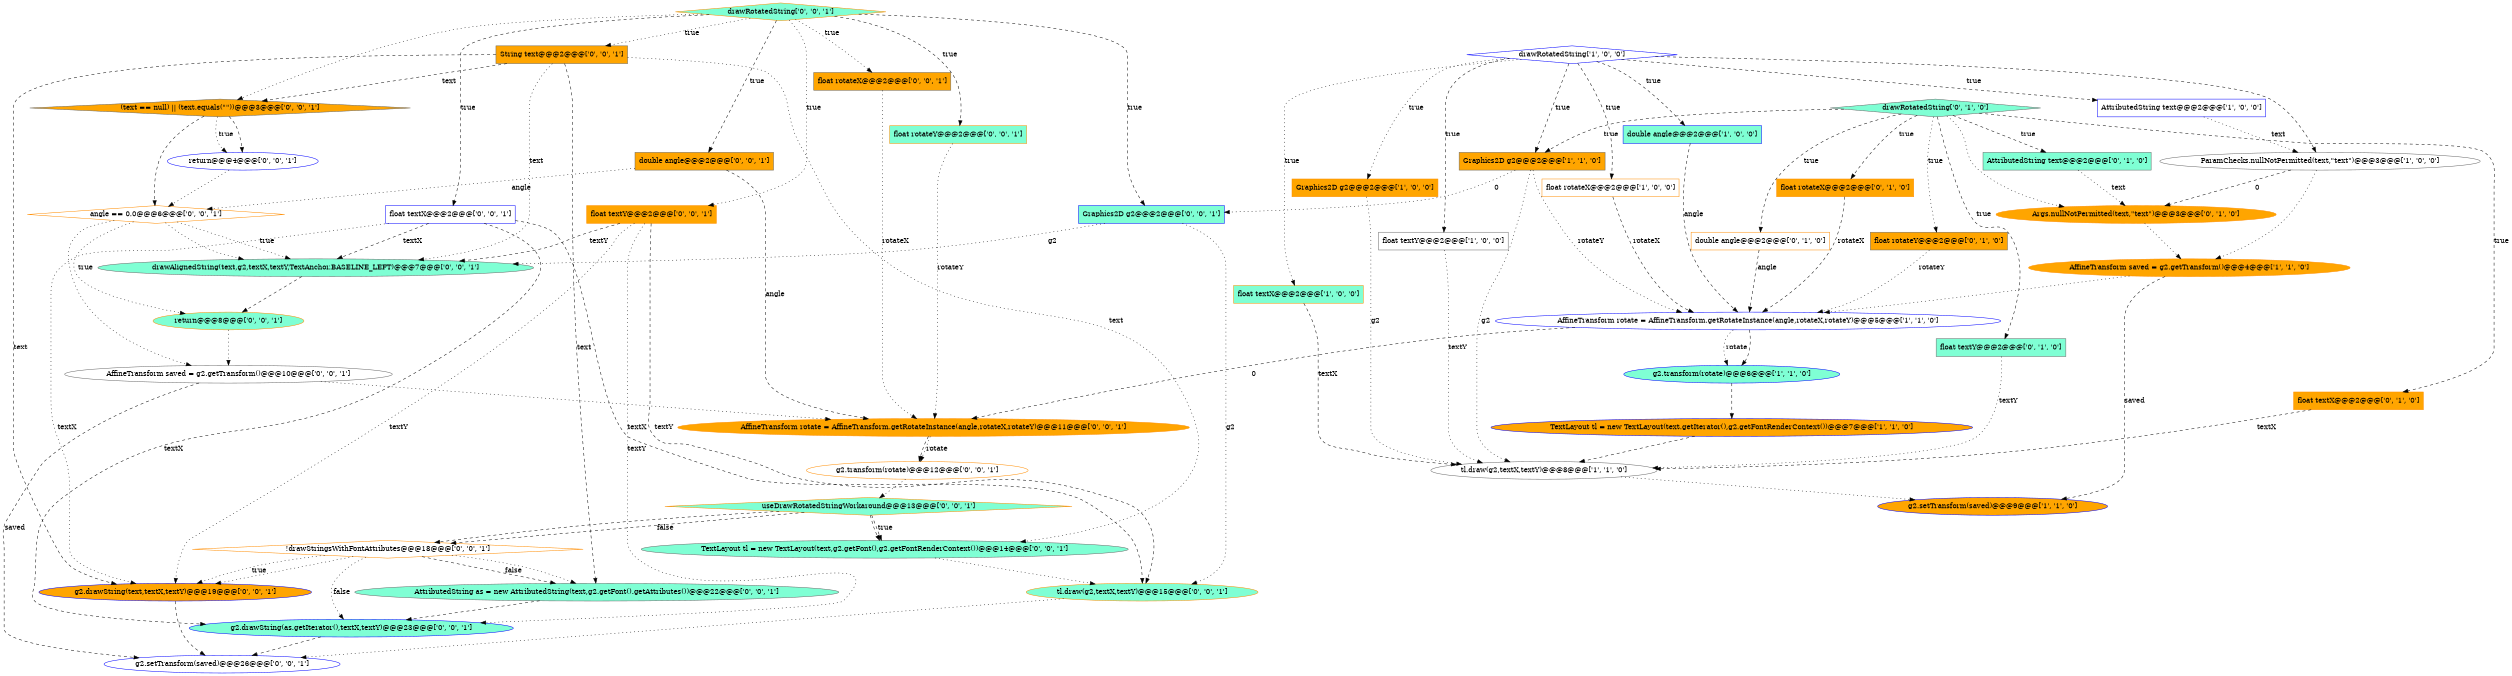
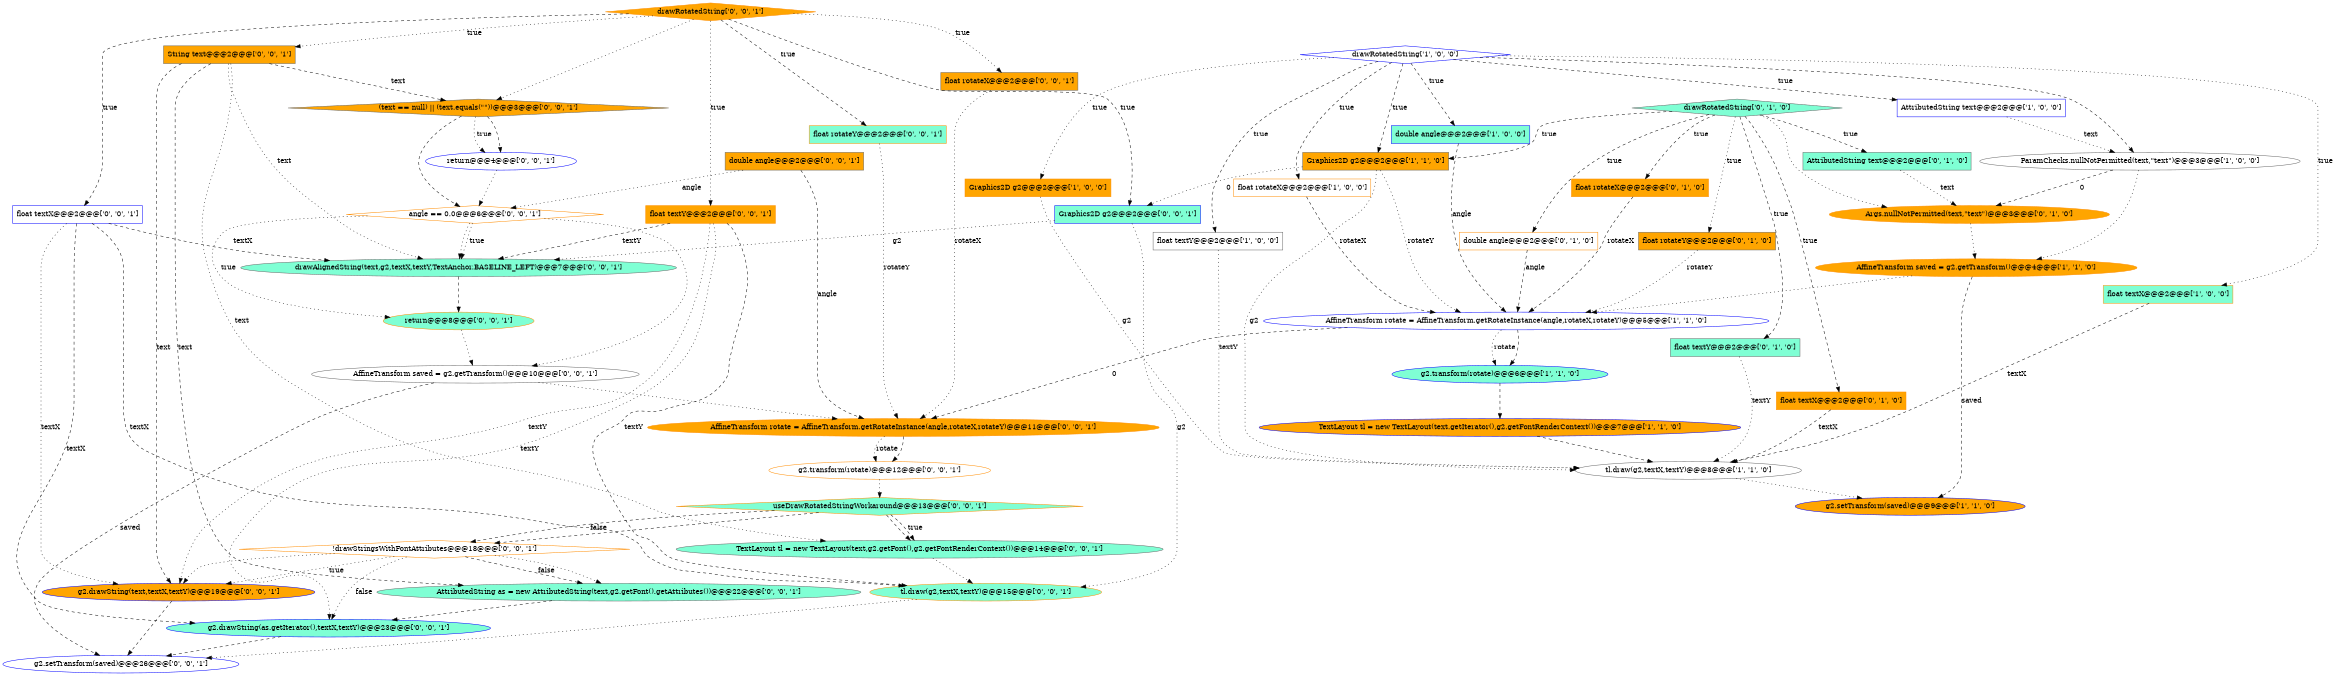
node "drawRotatedString['0', '0', '1']": fillcolor aquamarine -> orange
edge "drawRotatedString['0', '0', '1']" -> "double angle@@@2@@@['0', '0', '1']": removed, label "true"
